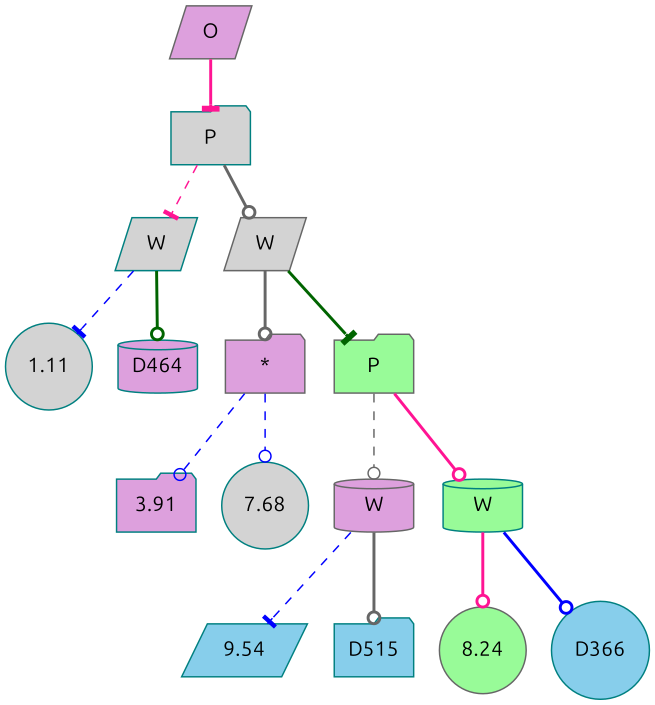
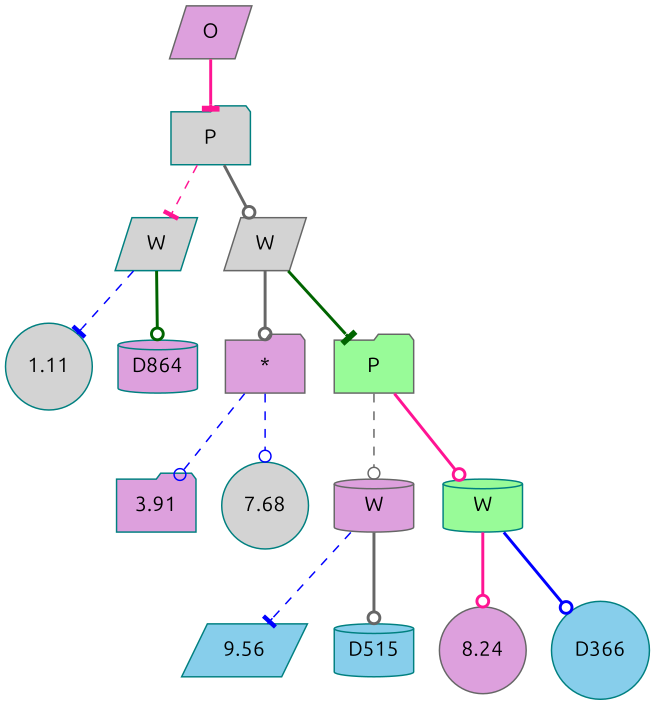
node "D464": label "D464" -> "D864"
node "9.54": label "9.54" -> "9.56"
node "D515": shape folder -> cylinder
node "8.24": fillcolor palegreen -> plum
